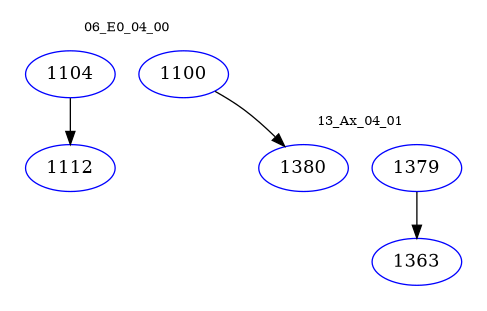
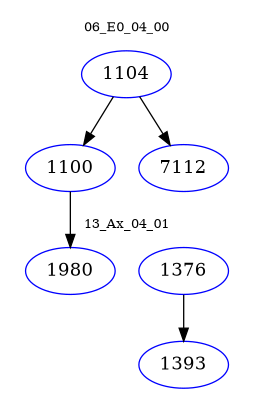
edge "1104" -> "1100": added
node "1112": label "1112" -> "7112"
node "1380": label "1380" -> "1980"
node "1379": label "1379" -> "1376"
node "1363": label "1363" -> "1393"
